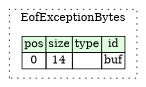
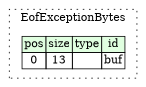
node "pos": text "14" -> "13"
